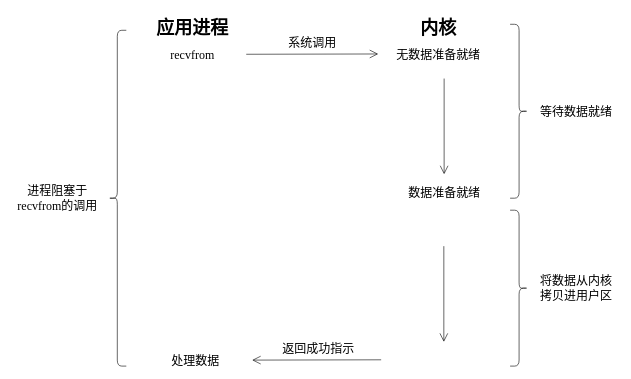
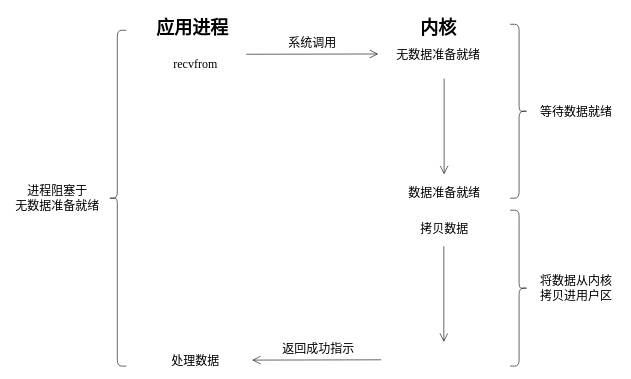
node "recvfrom": moved (192, 54) -> (195, 63)
node "进程阻塞于 recvfrom的调用": label "进程阻塞于 recvfrom的调用" -> "进程阻塞于 无数据准备就绪"
node "拷贝数据": added
